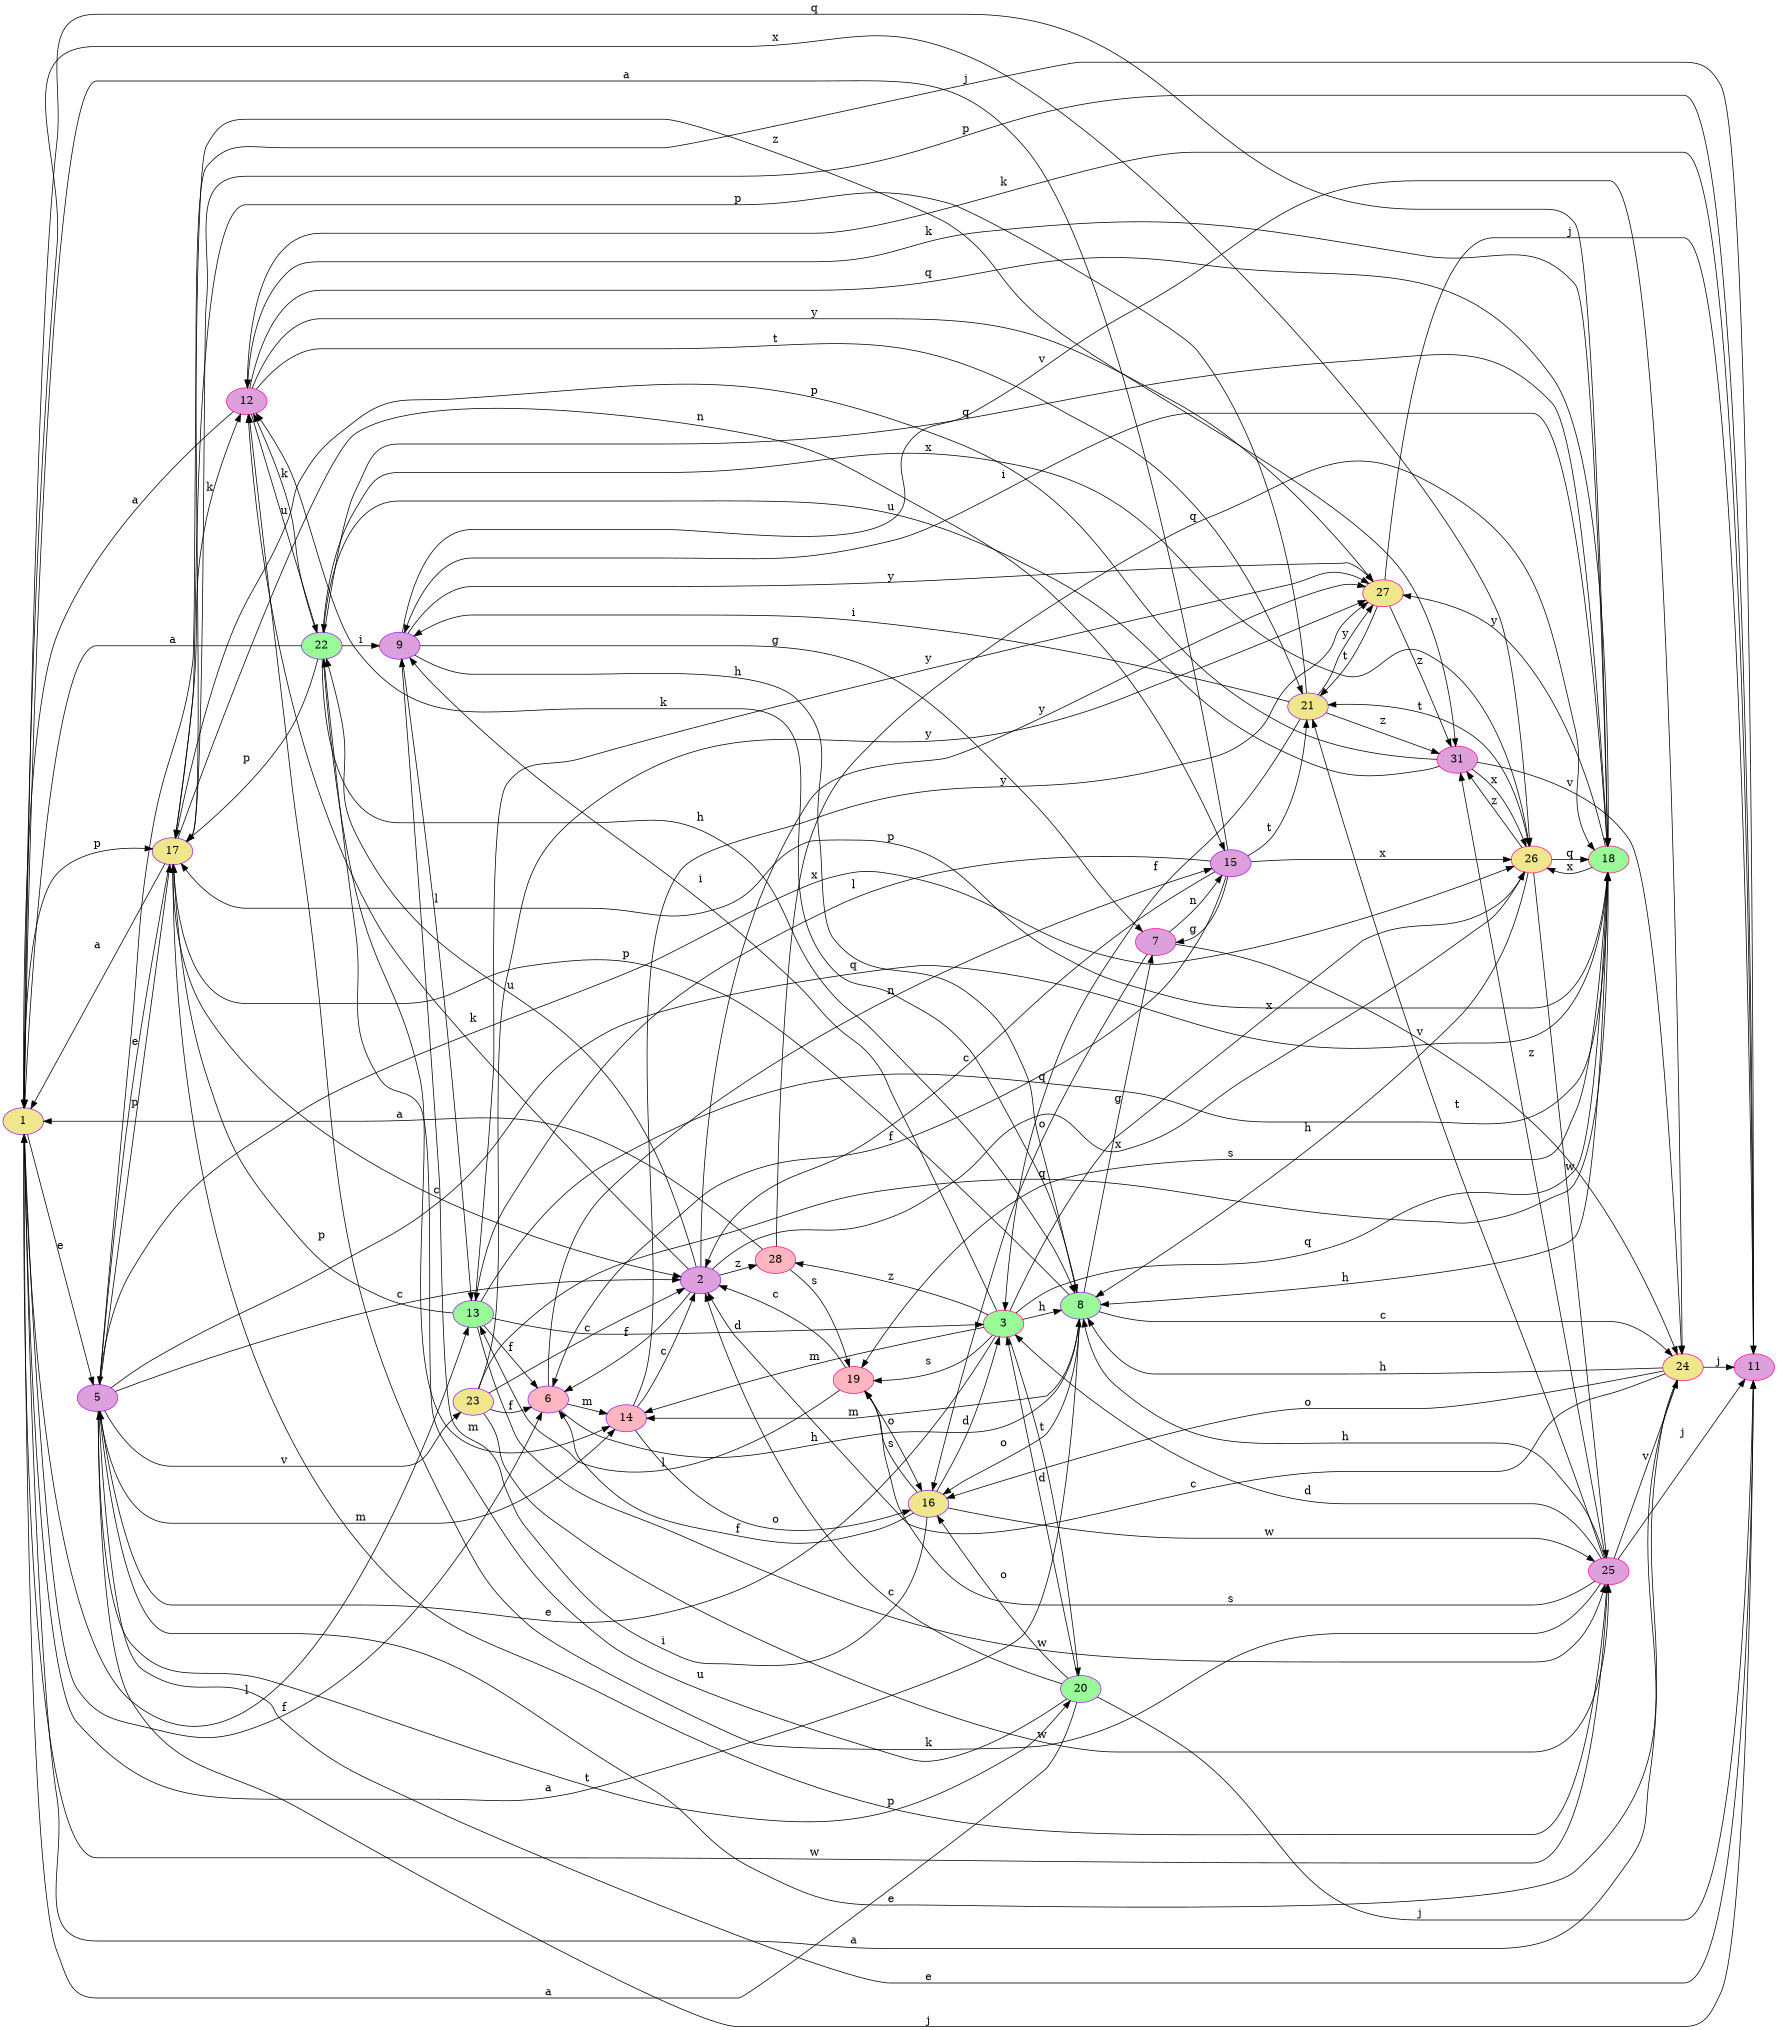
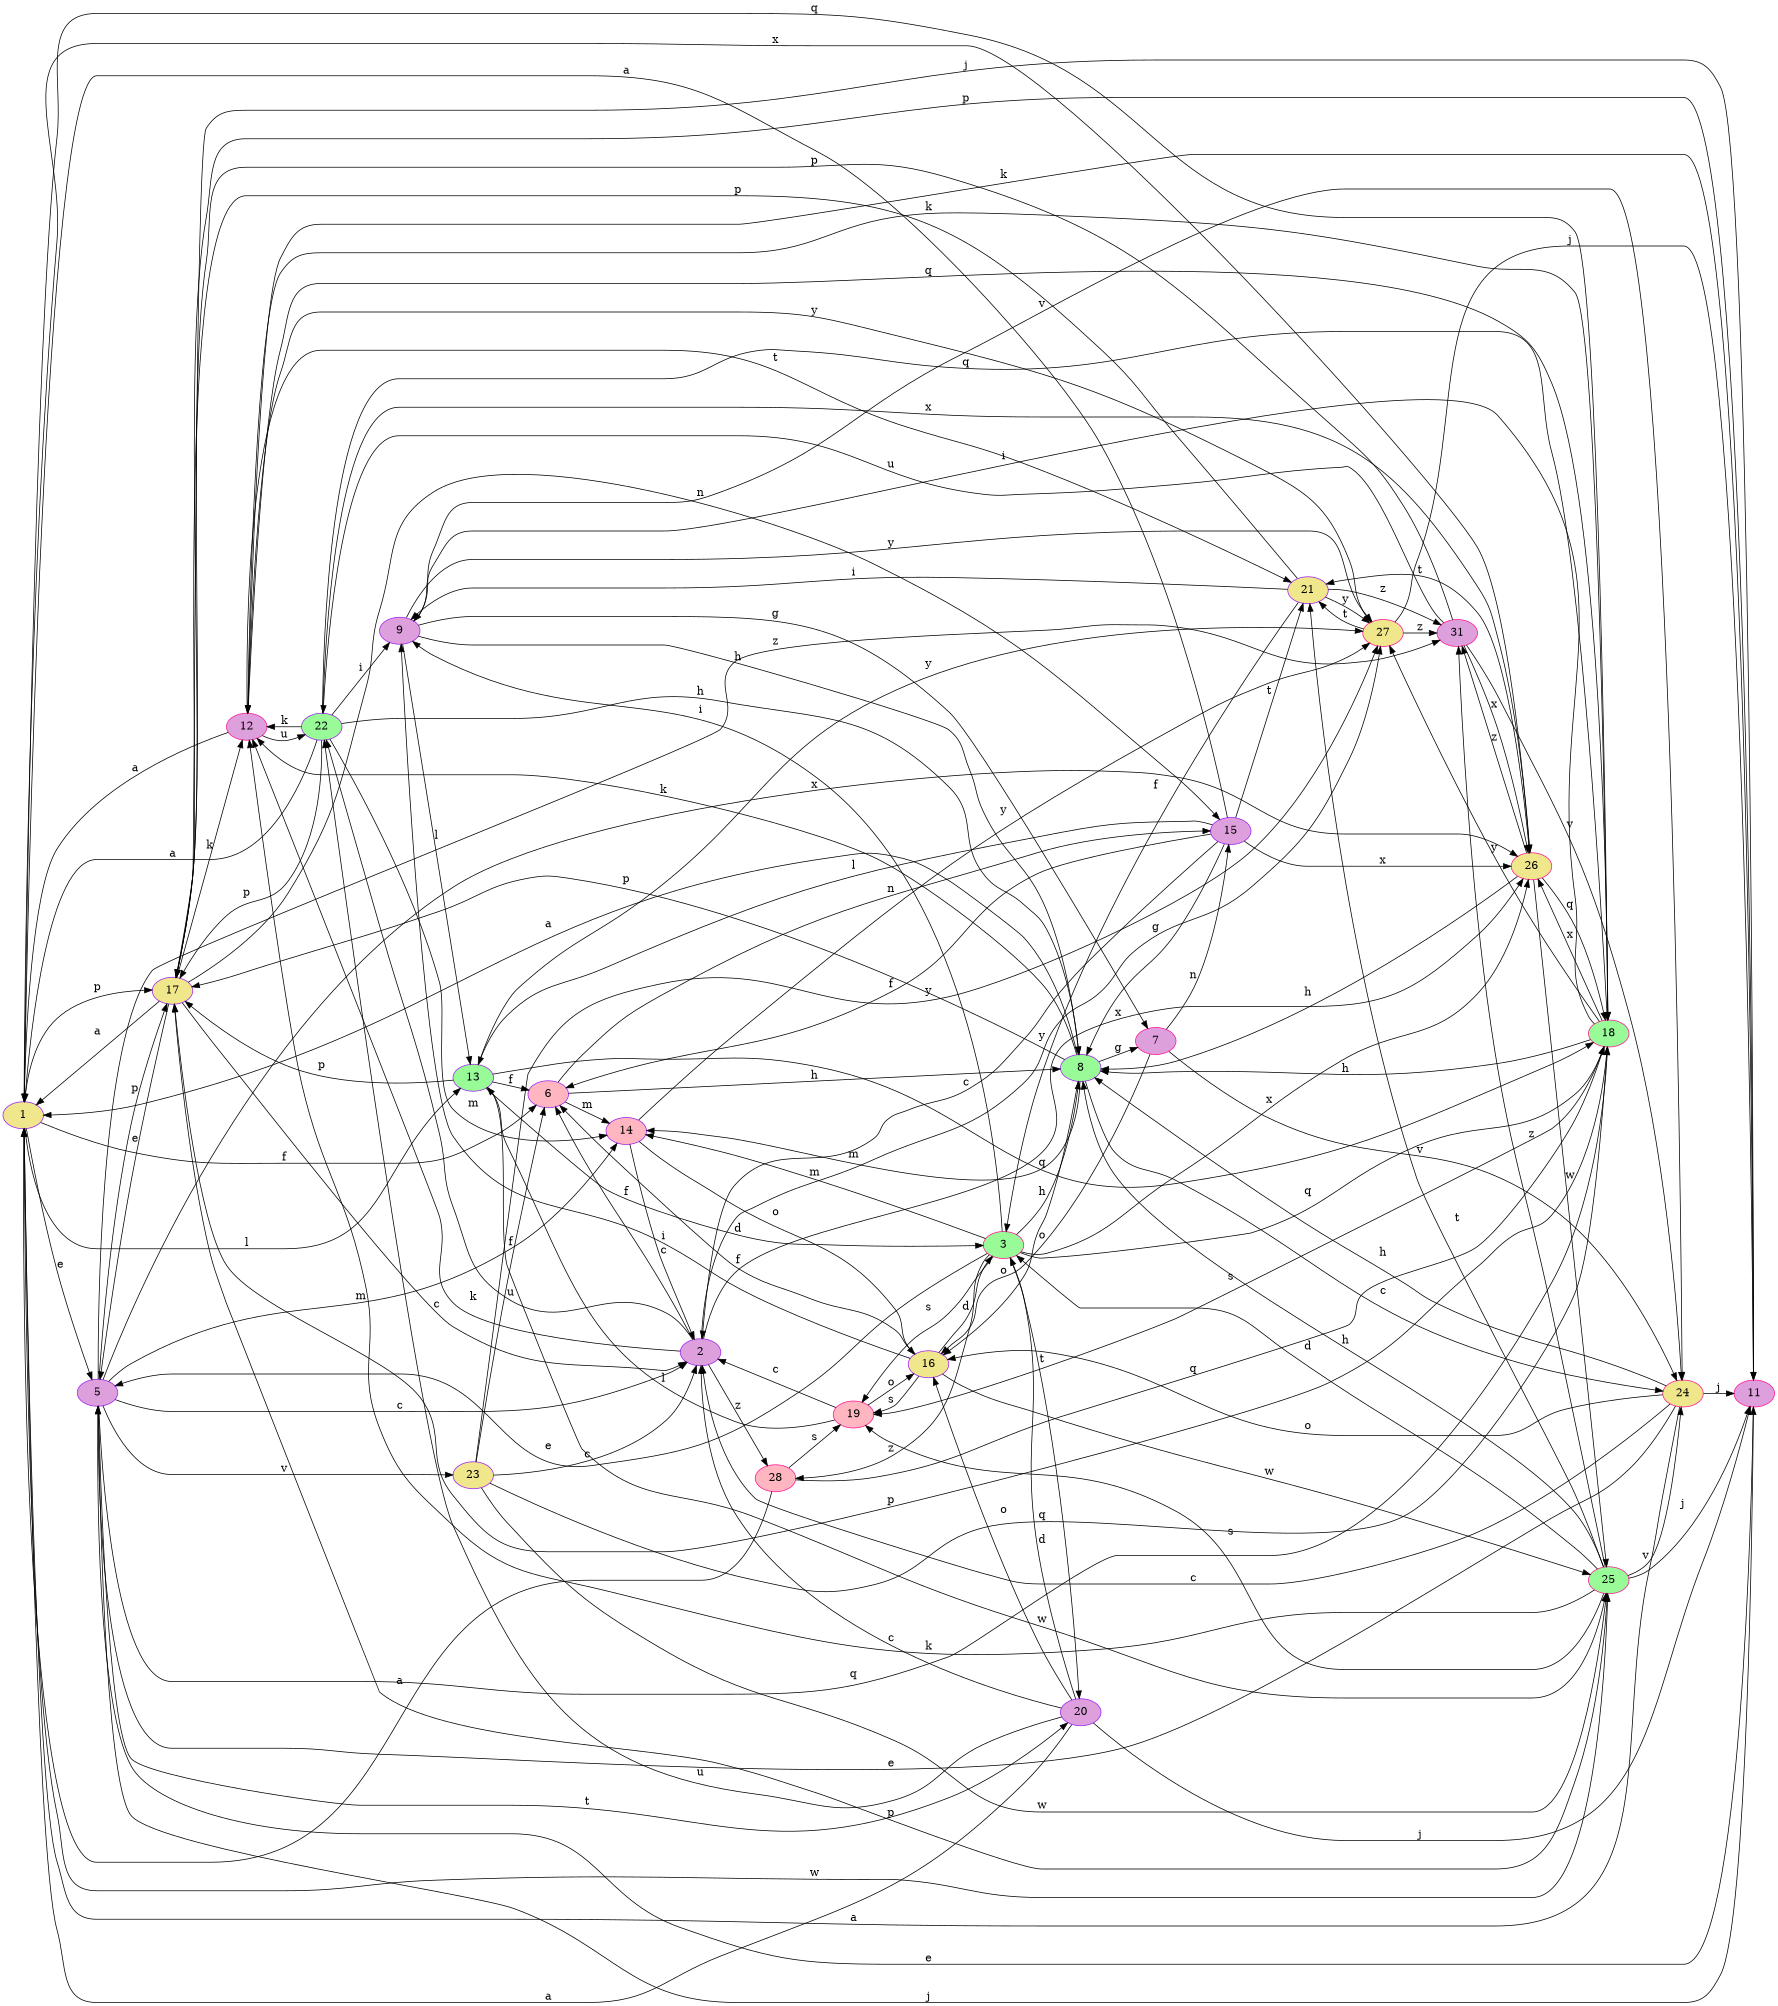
edge "15" -> "7": now "15" -> "8"
node "25": fillcolor plum -> palegreen
node "20": fillcolor palegreen -> plum
